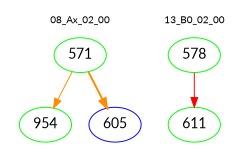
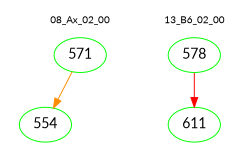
cluster "13_B0_02_00": label "13_B0_02_00" -> "13_B6_02_00"
node "954": label "954" -> "554"
node "605": removed
